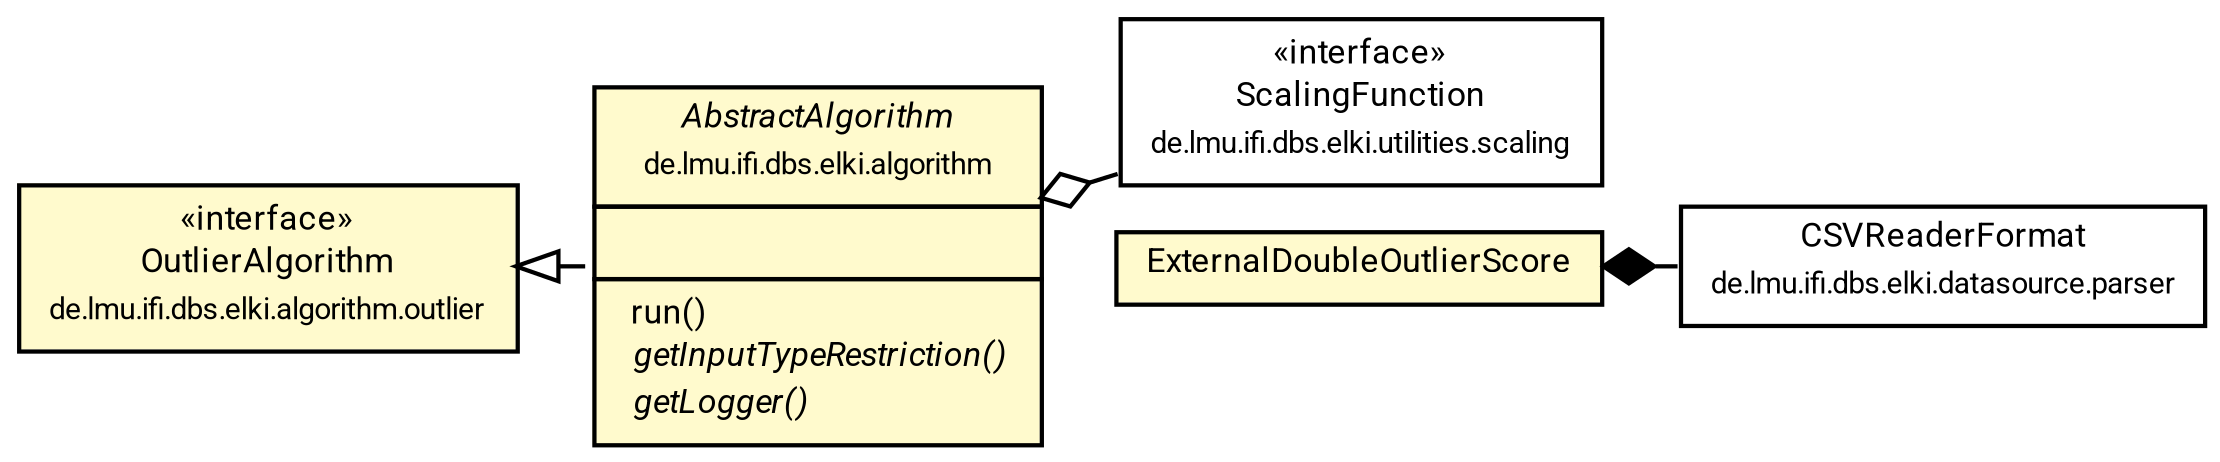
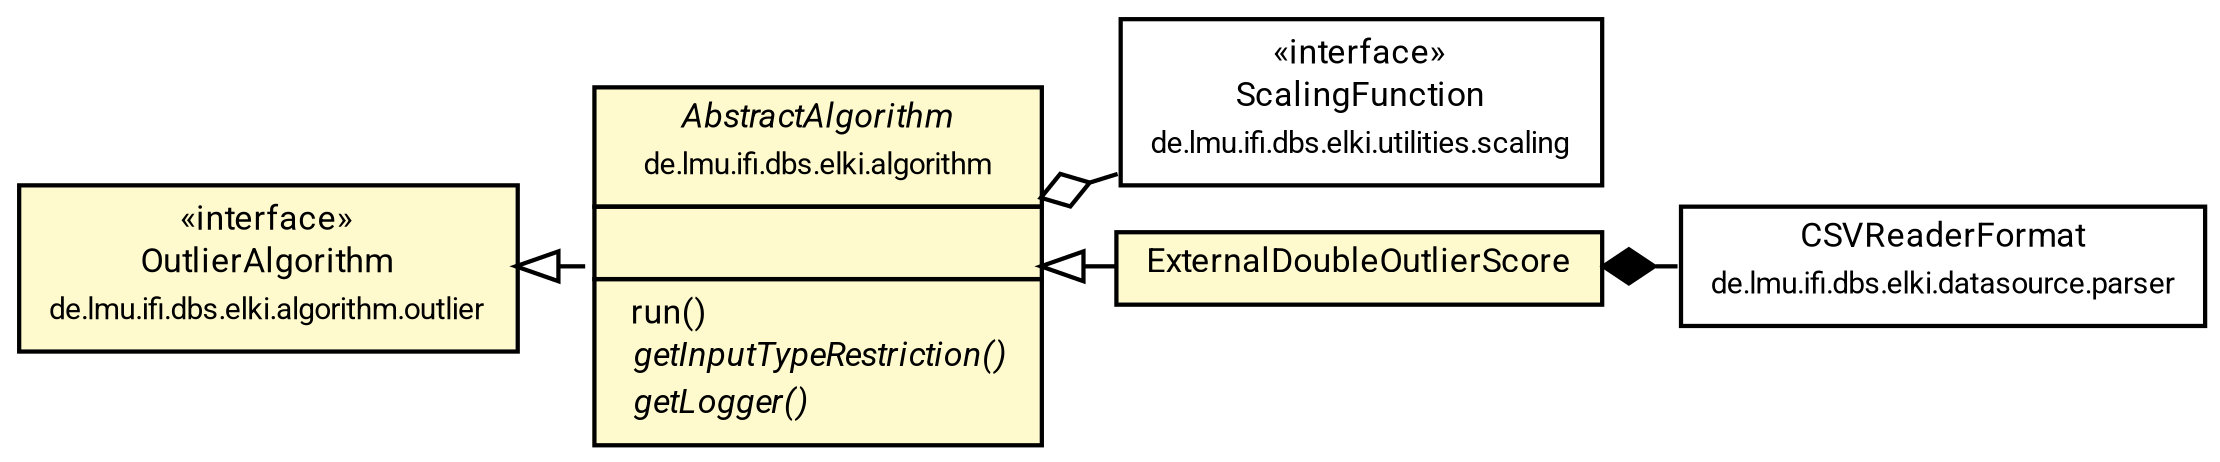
edge "ExternalDoubleOutlierScore" -> "AbstractAlgorithm": added
